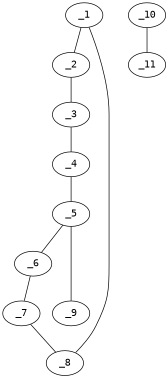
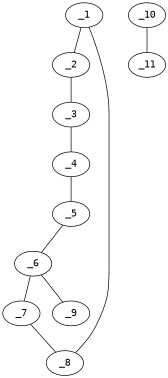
edge "_5" -- "_9": now "_6" -- "_9"
